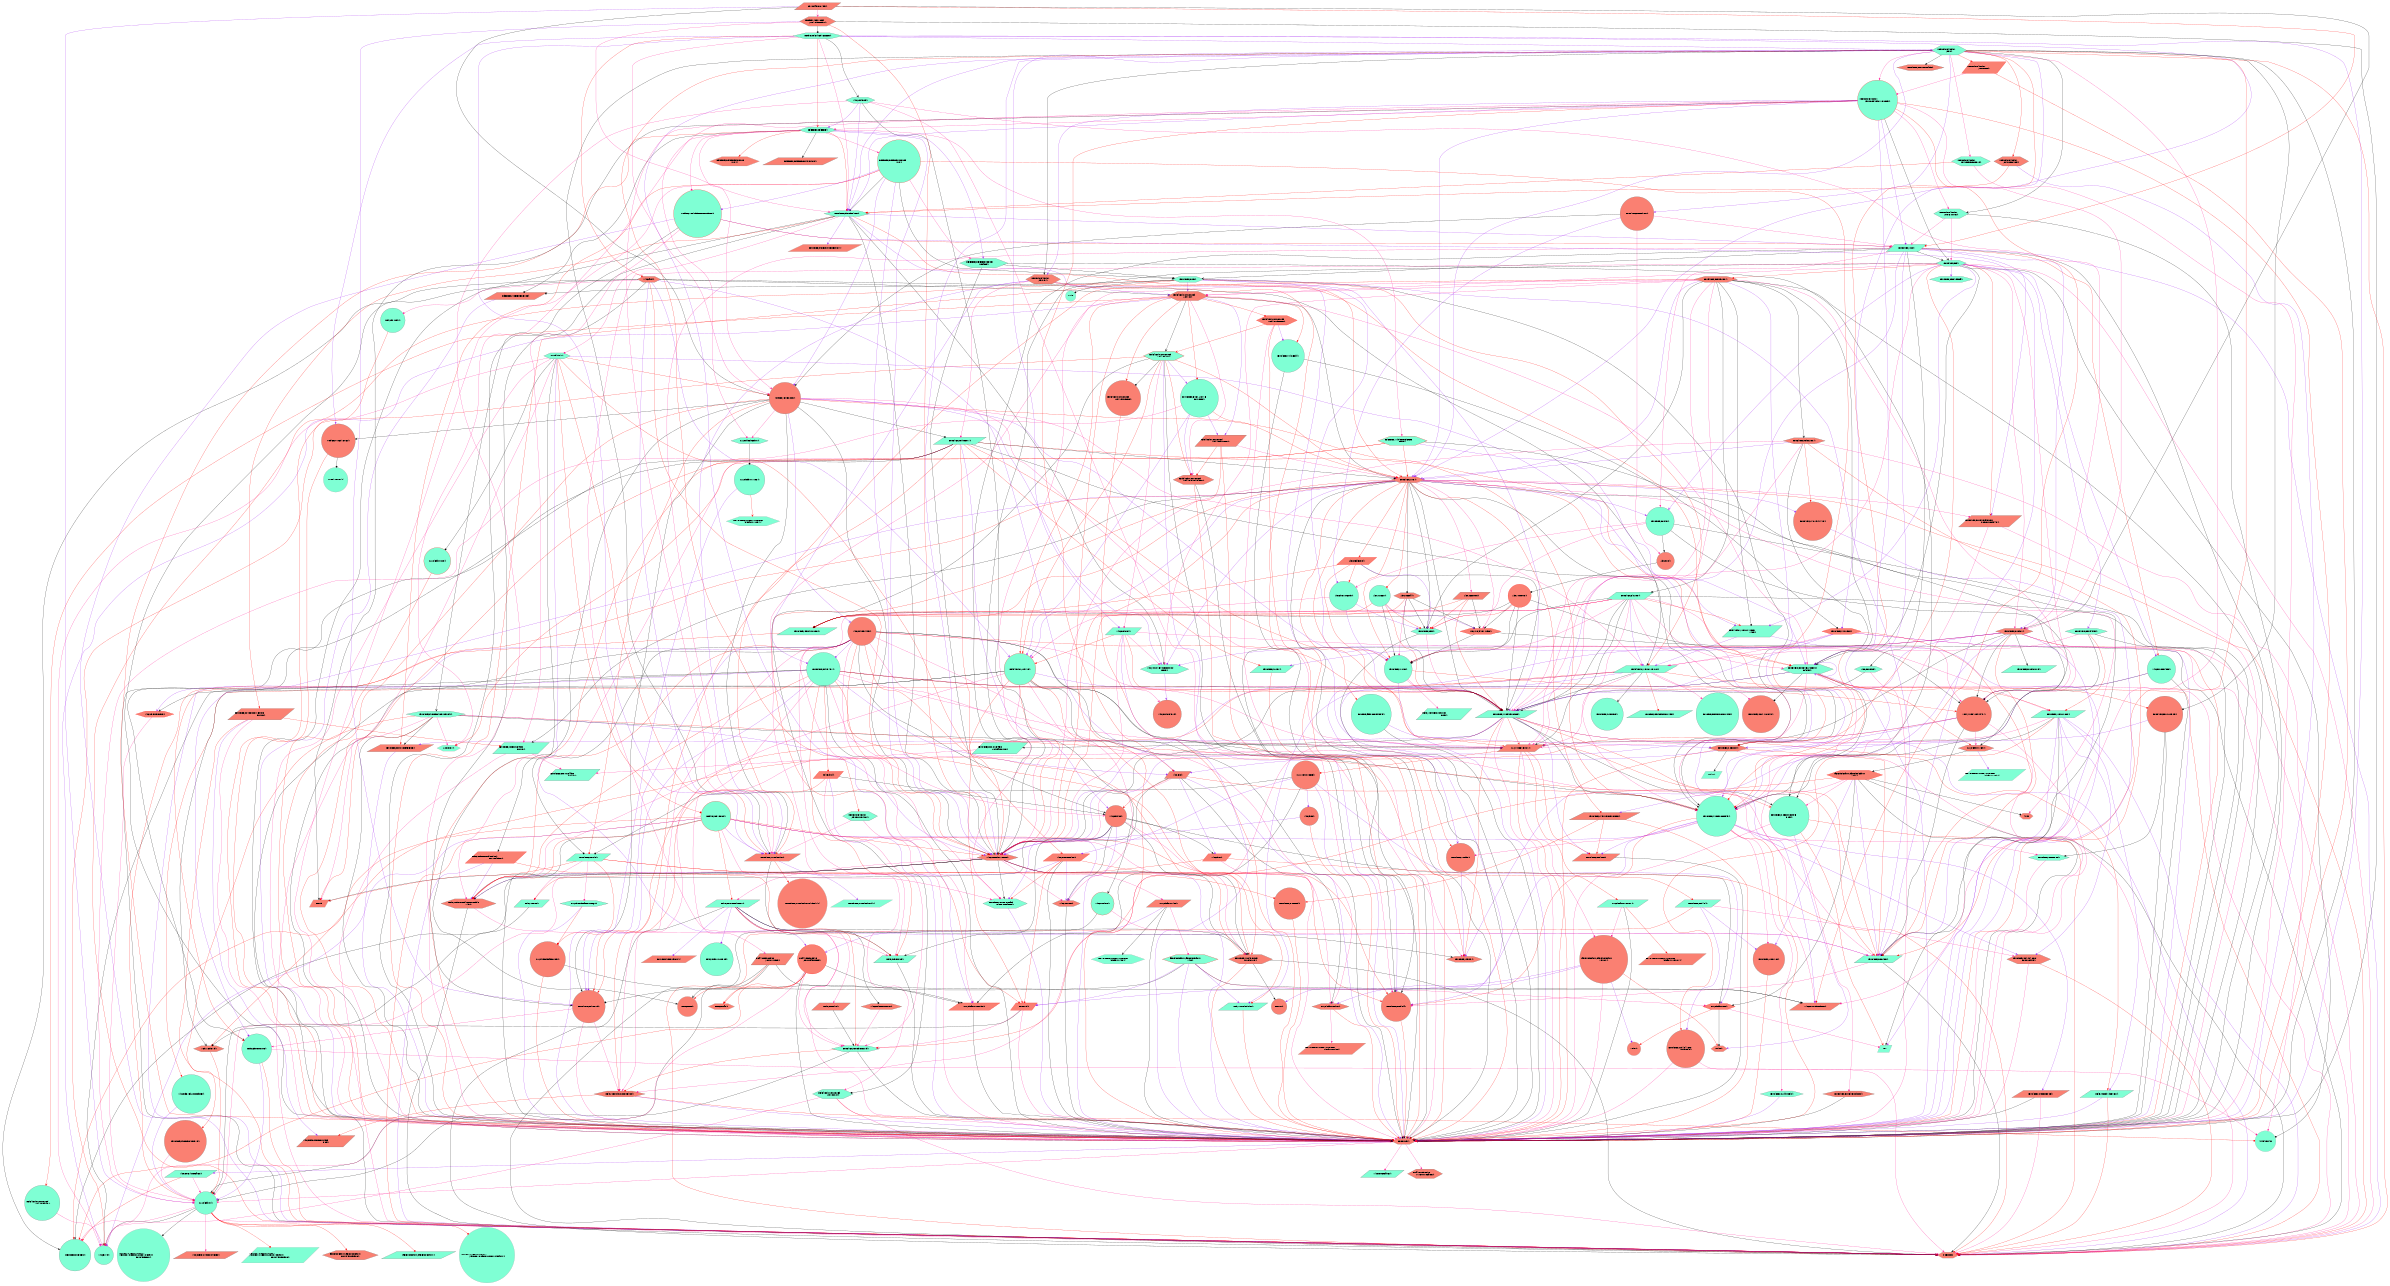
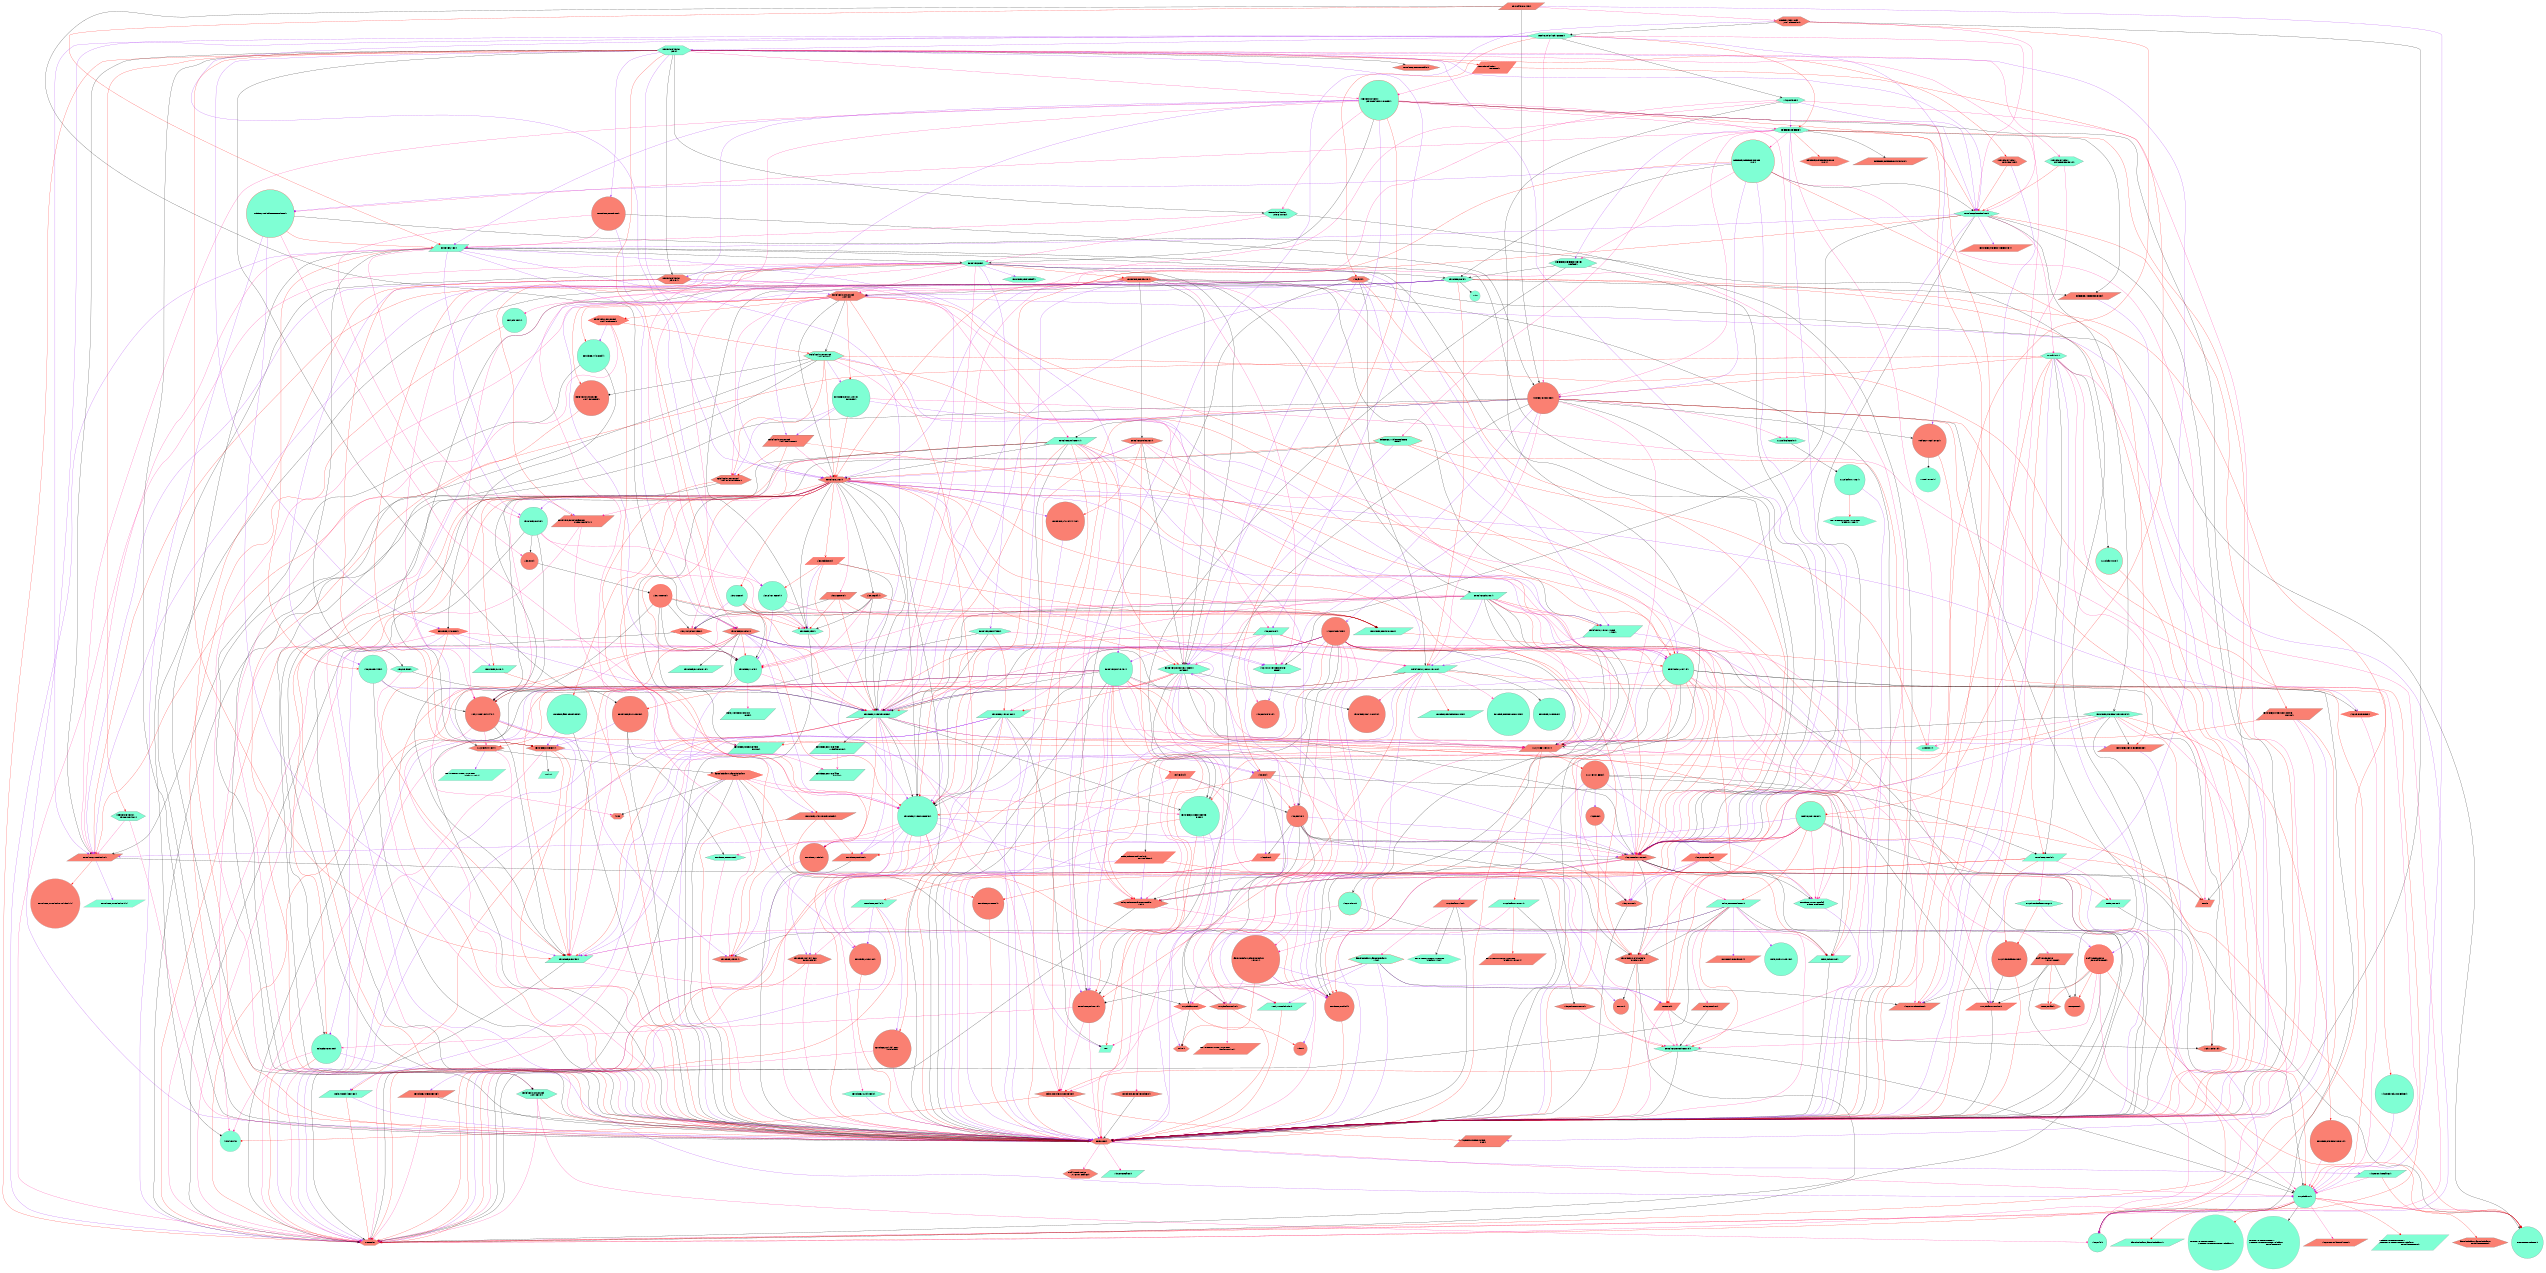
node "Serialization/Structured ArchiveDefines.h": removed
